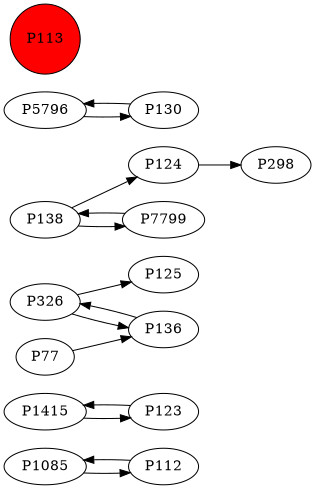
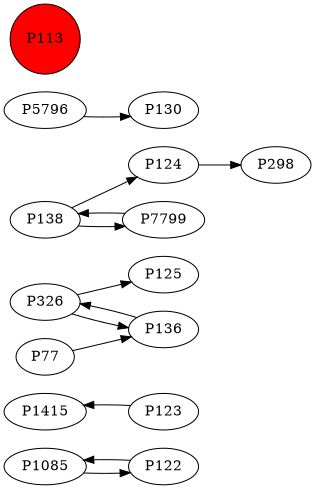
edge "P130" -> "P5796": removed
edge "P1415" -> "P123": removed
node "P112": label "P112" -> "P122"
